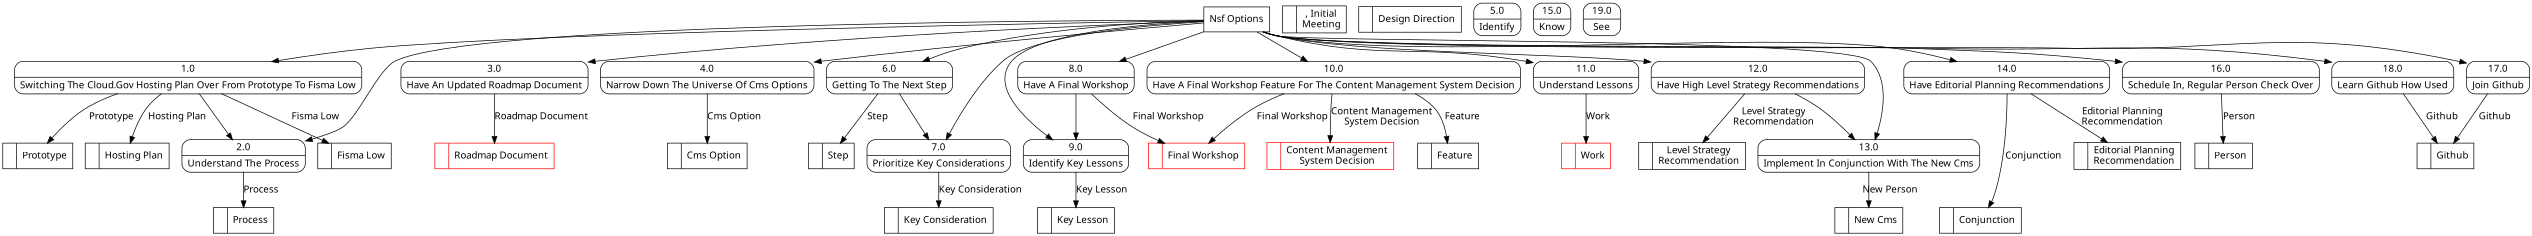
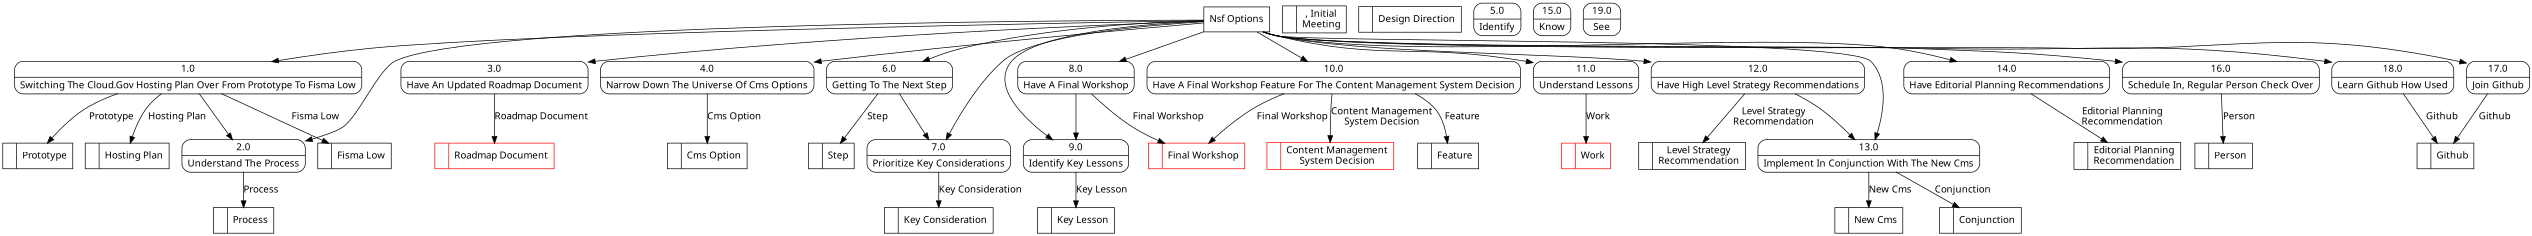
edge "14.0" -> "Conjunction": now "13.0" -> "Conjunction"
edge "13.0" -> "New Cms": label "New Person" -> "New Cms"
